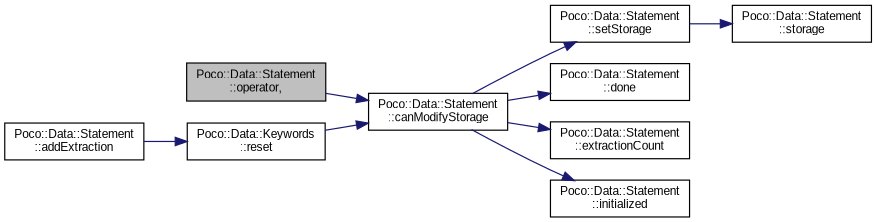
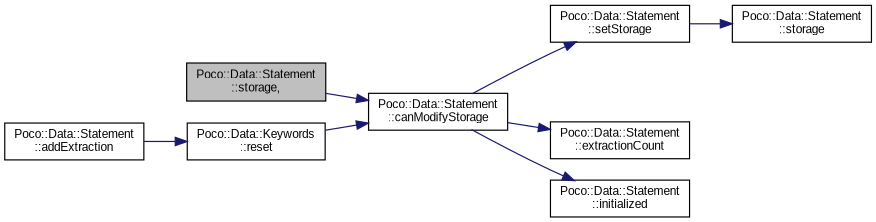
node "Poco::Data::Statement ::operator,": label "Poco::Data::Statement ::operator," -> "Poco::Data::Statement ::storage,"
node "Poco::Data::Statement ::done": removed
